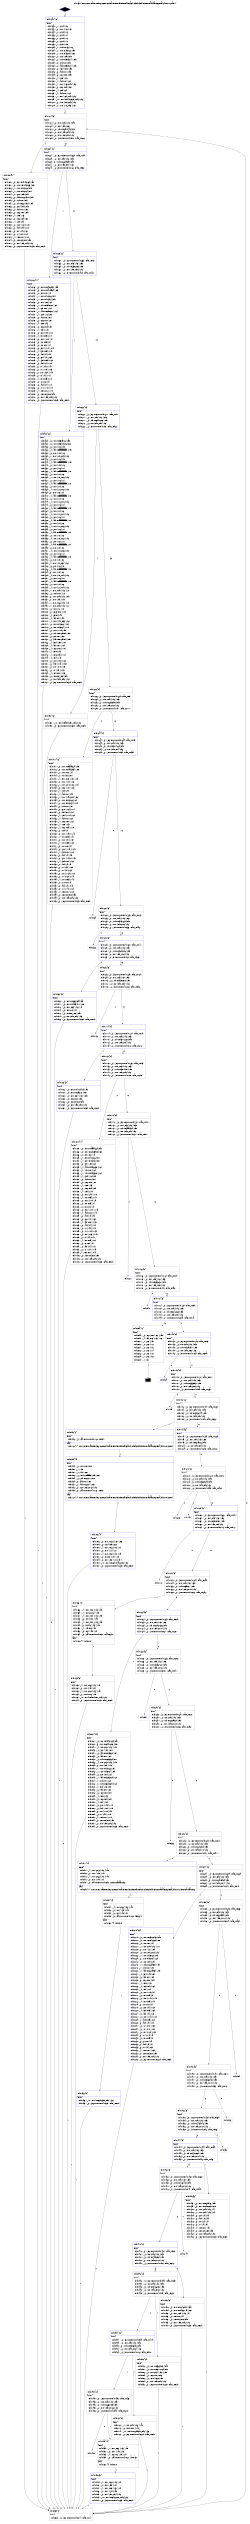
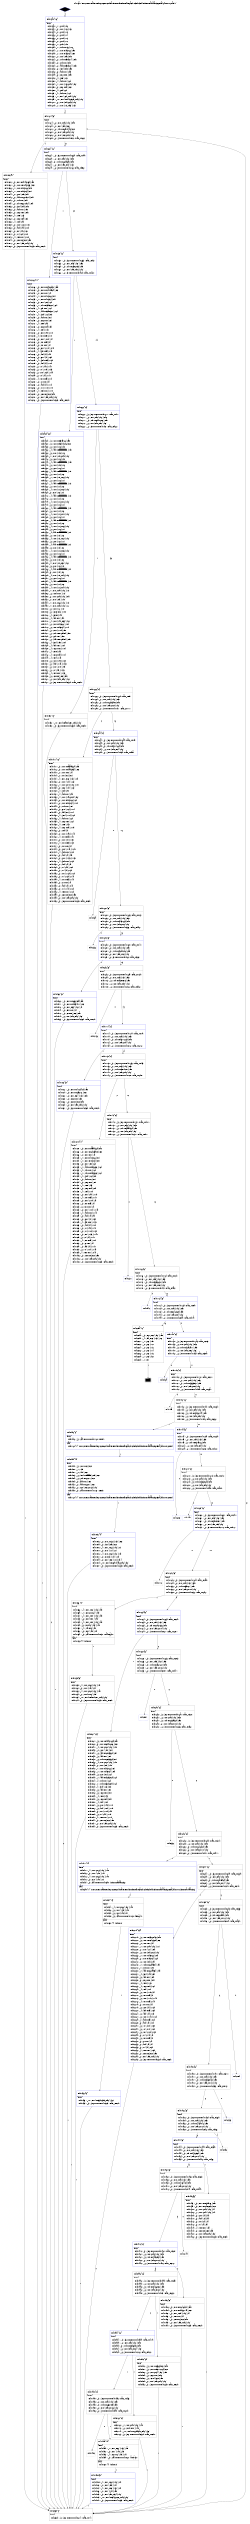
edge "0x401810 [28]" -> "0x4022cc": now "0x4017f4 [28]" -> "0x4022cc"
